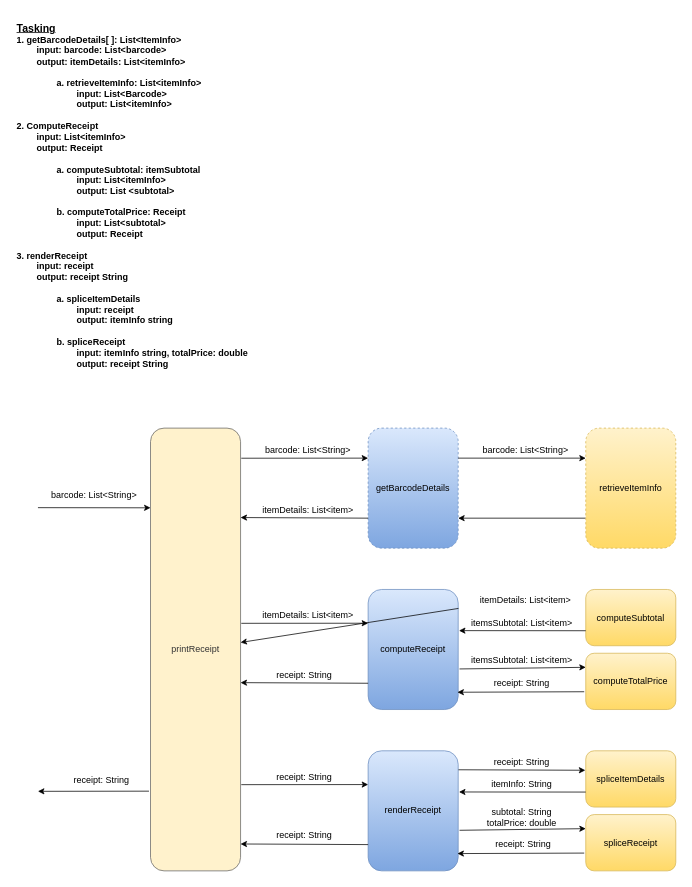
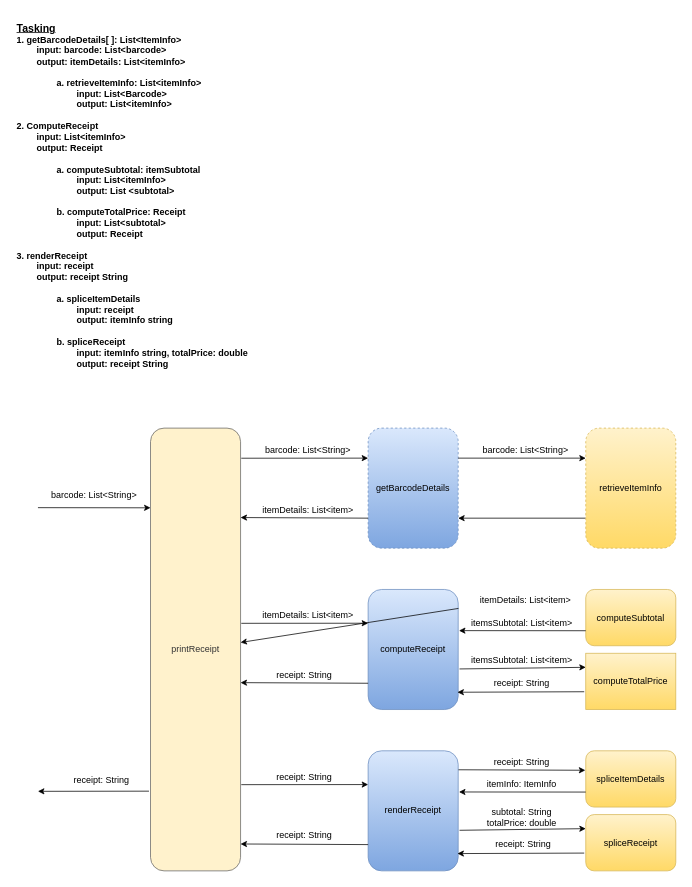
node "computeTotalPrice": shape rounded rectangle -> rectangle
node "itemInfo: String": label "itemInfo: String" -> "itemInfo: ItemInfo"
